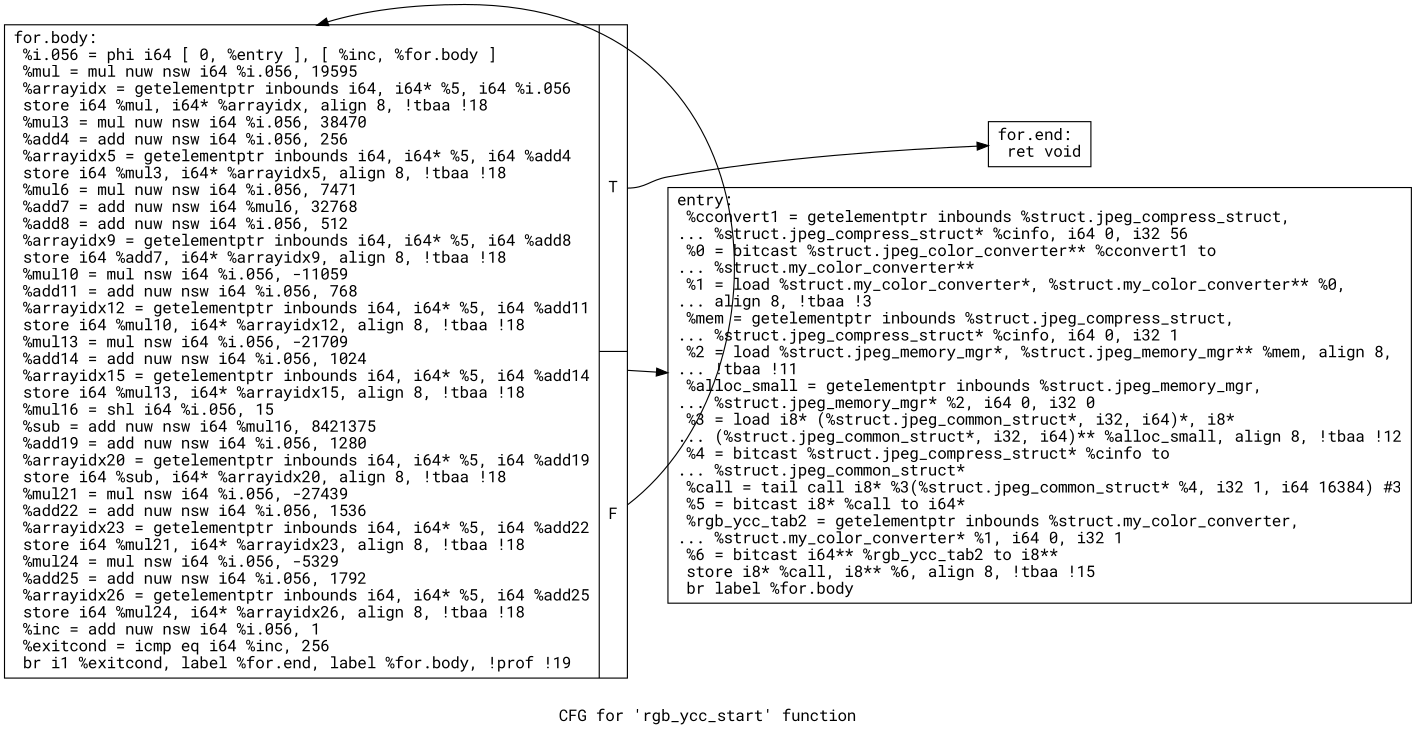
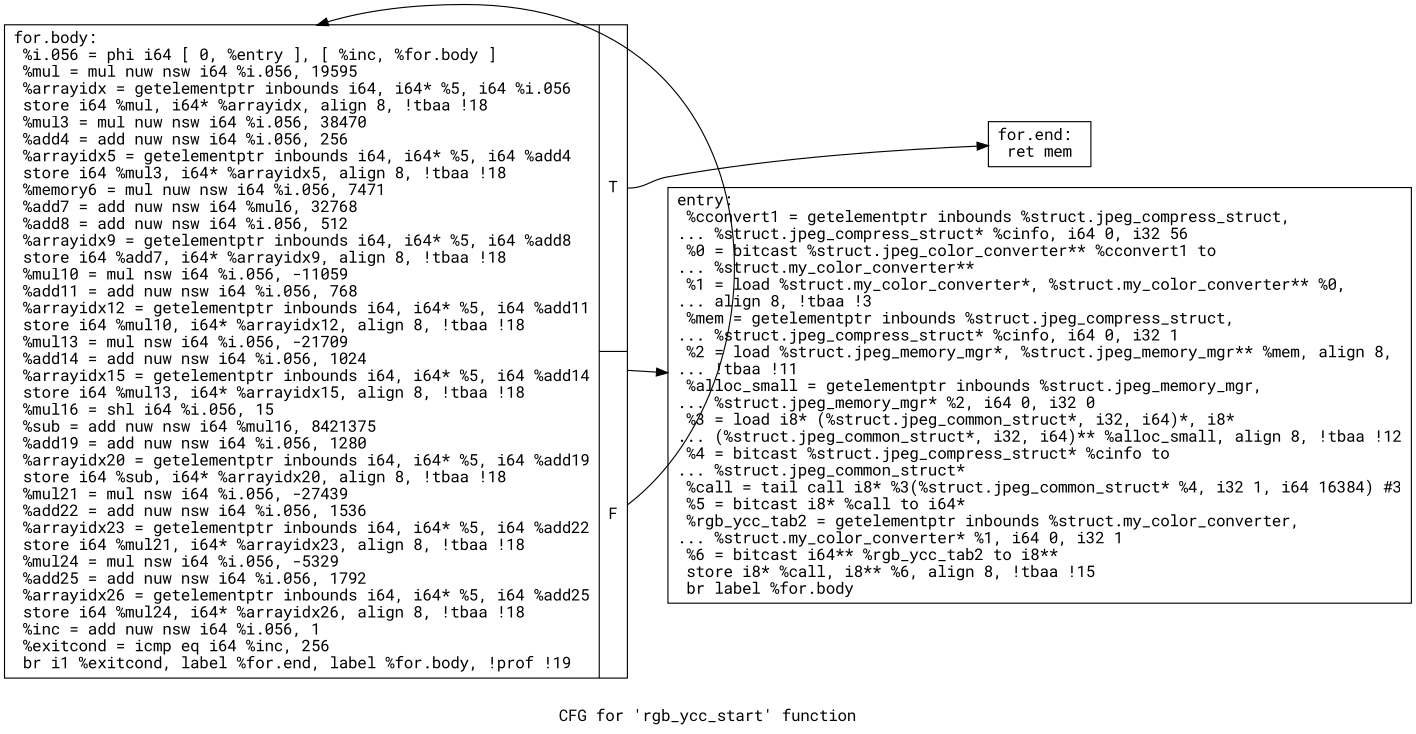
node "for.end:": text "ret void" -> "ret mem"
node "for.body:": text "%mul6 = mul nuw nsw i64 %i.056, 7471" -> "%memory6 = mul nuw nsw i64 %i.056, 7471"
